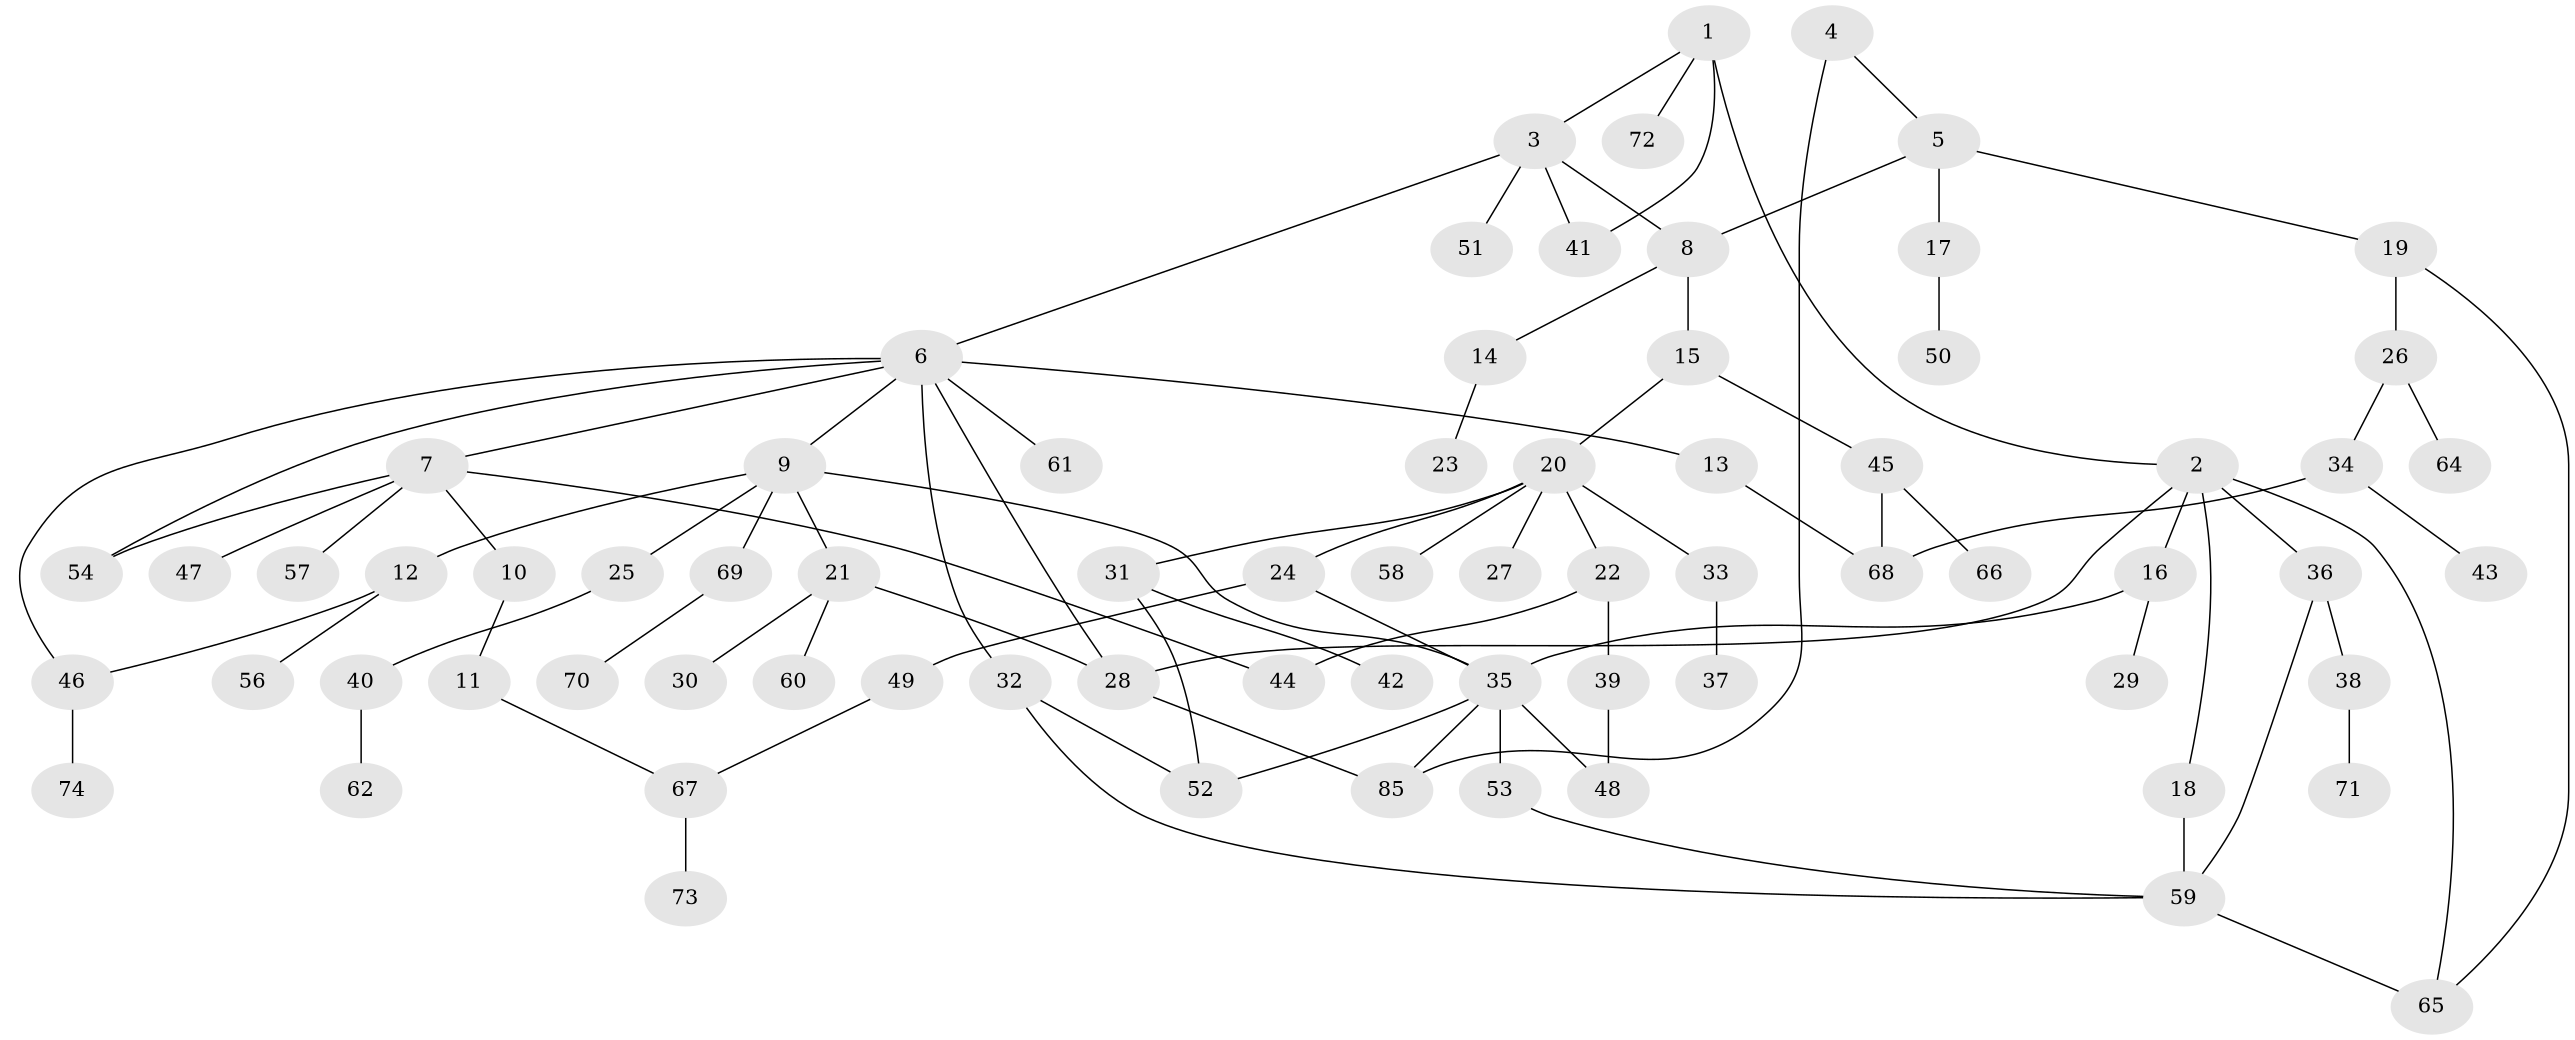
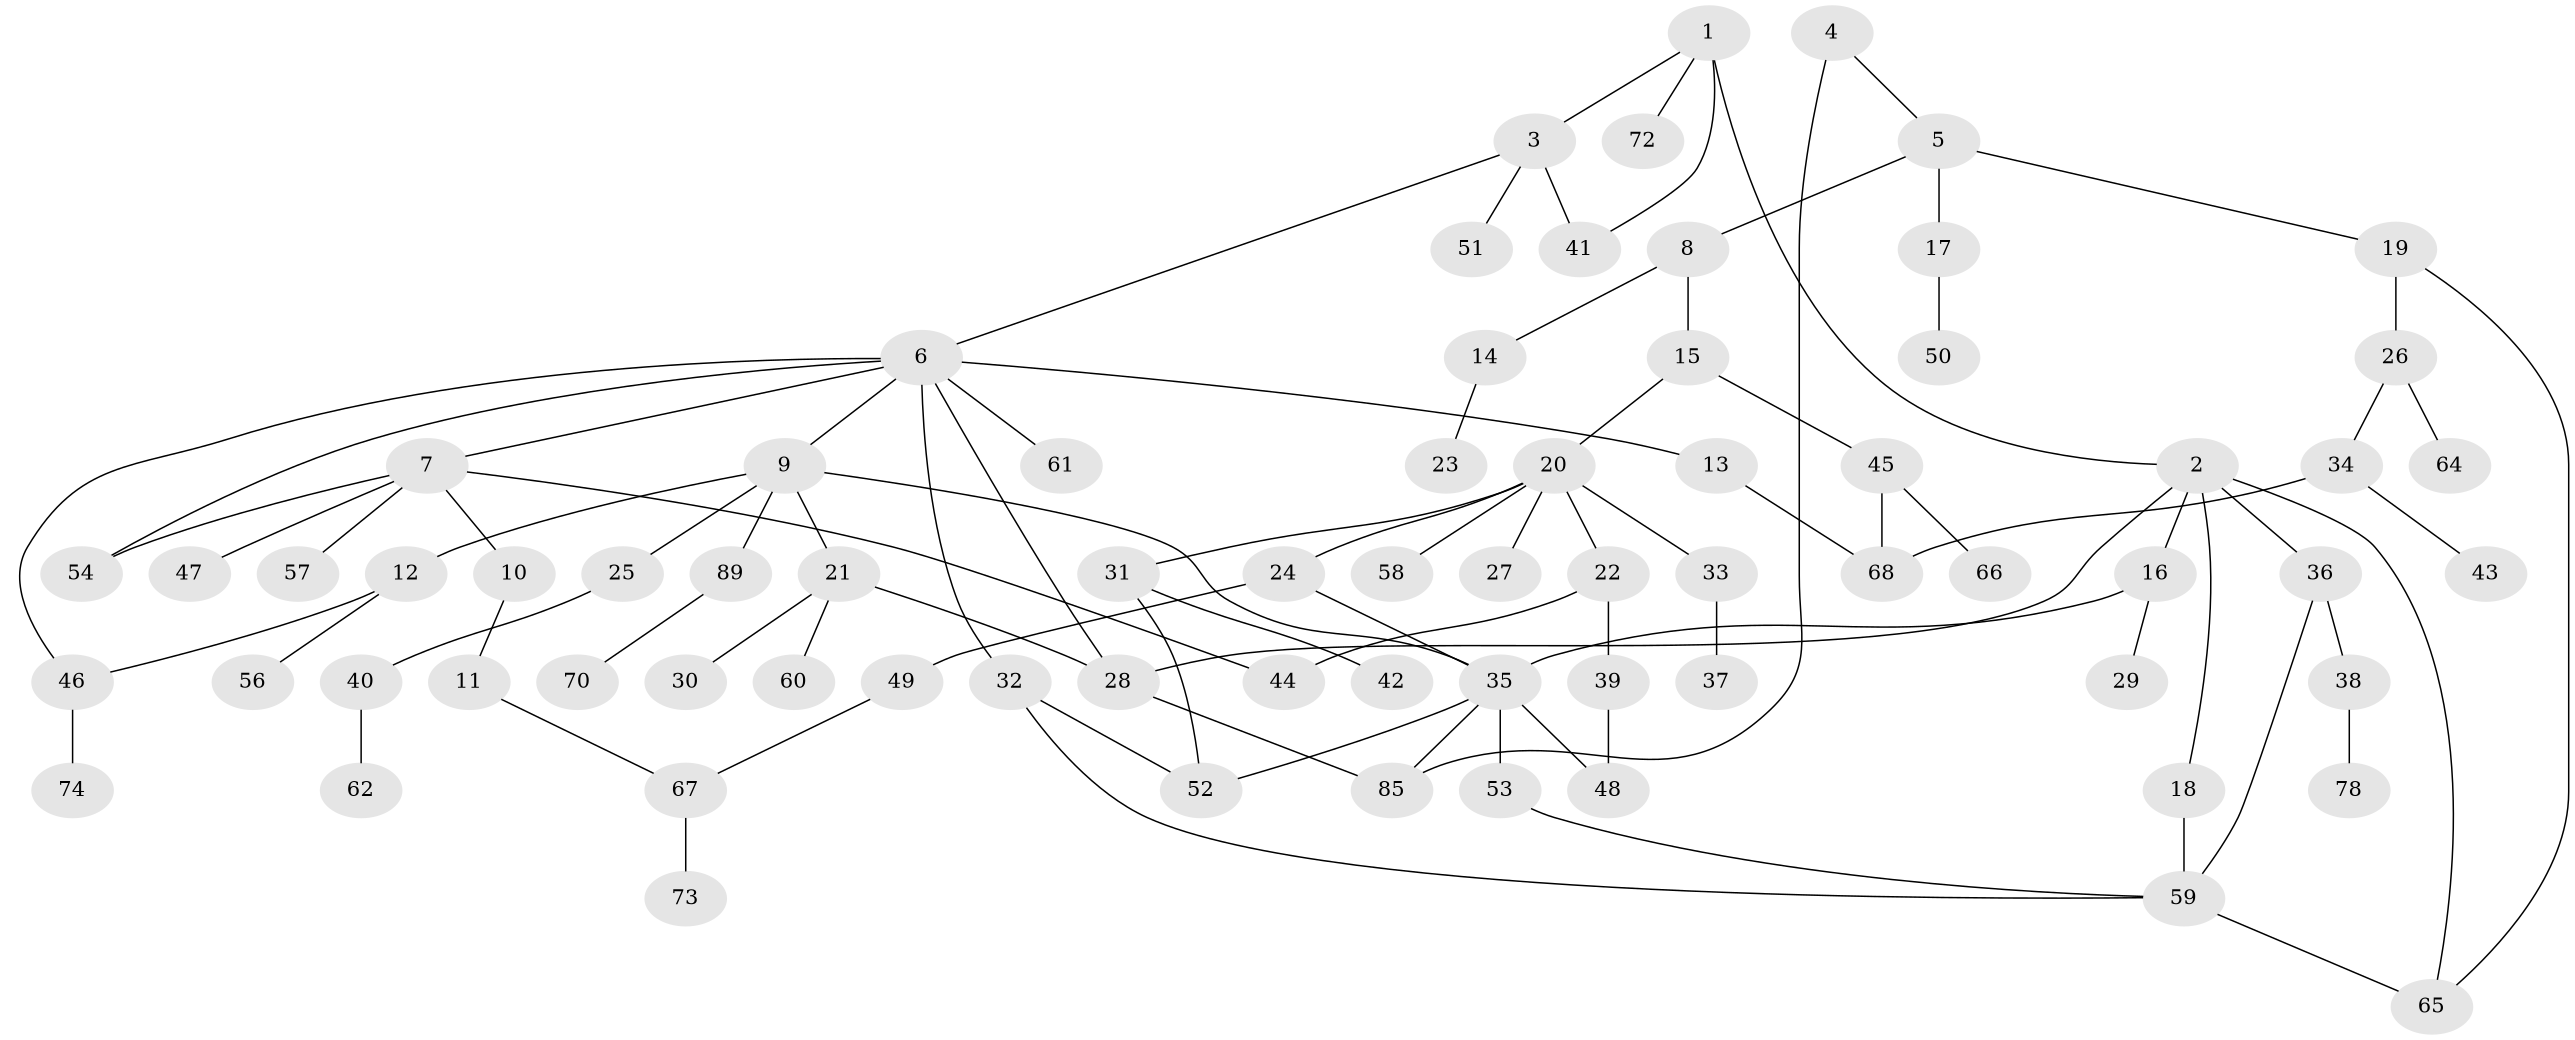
edge "3" -- "8": removed
node "69": label "69" -> "89"
node "71": label "71" -> "78"
